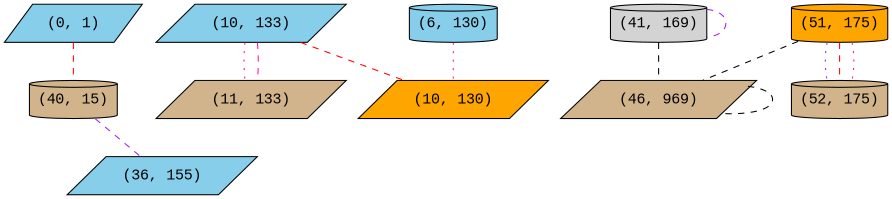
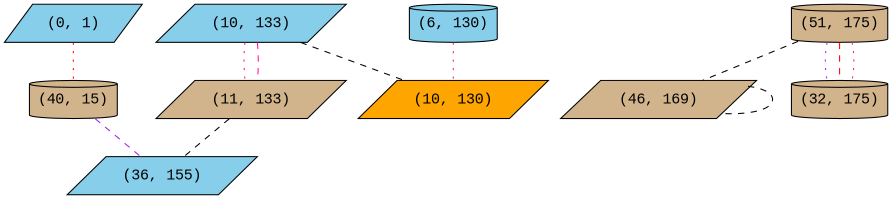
node "(41, 169)": removed
node "(51, 175)": fillcolor orange -> tan
edge "(0, 1)" -- "(40, 15)": style dashed -> dotted
edge "(10, 133)" -- "(10, 130)": color red -> black
node "(46, 969)": label "(46, 969)" -> "(46, 169)"
node "(52, 175)": label "(52, 175)" -> "(32, 175)"
edge "(11, 133)" -- "(36, 155)": added
